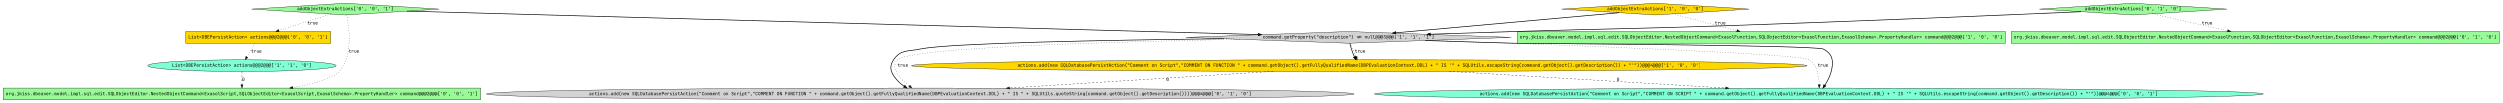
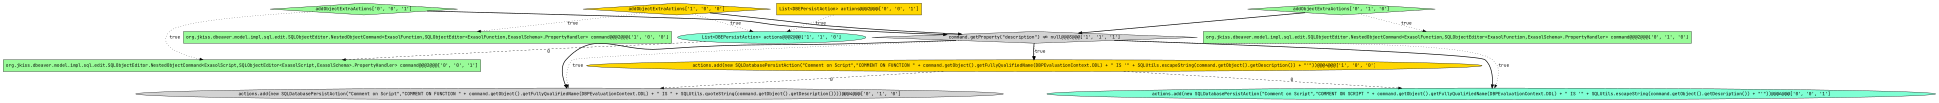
edge "addObjectExtraActions['0', '0', '1']" -> "List<DBEPersistAction> actions@@@2@@@['0', '0', '1']": removed, label "true"
edge "addObjectExtraActions['1', '0', '0']" -> "List<DBEPersistAction> actions@@@2@@@['1', '1', '0']": added, label "true"
